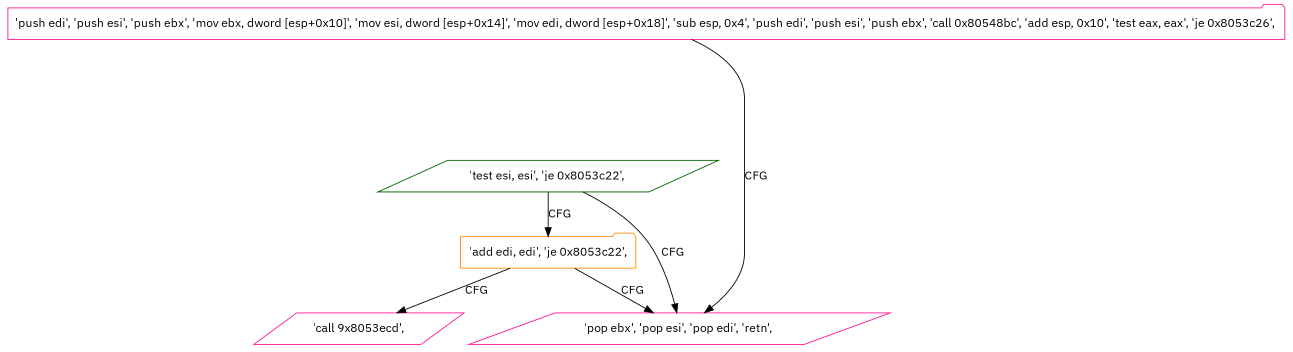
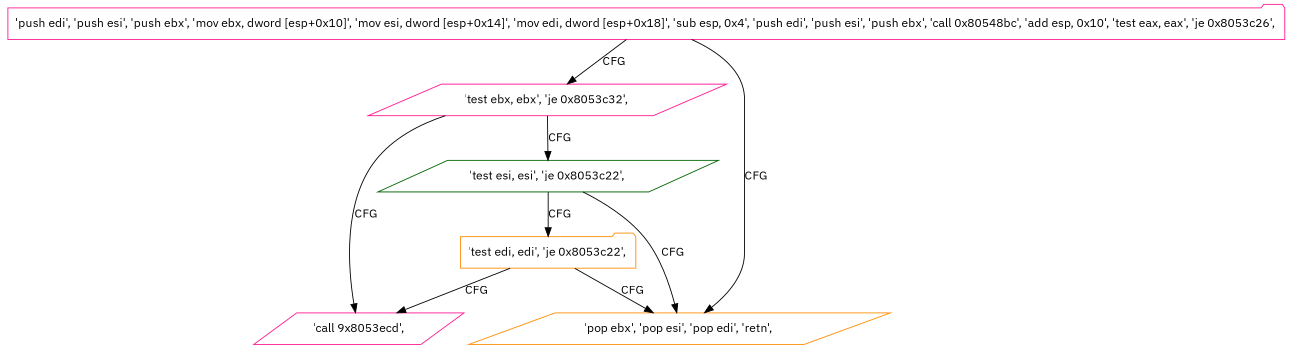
node "'test ebx, ebx', 'je 0x8053c32',": added
node "'add edi, edi', 'je 0x8053c22',": label "'add edi, edi', 'je 0x8053c22'," -> "'test edi, edi', 'je 0x8053c22',"
node "'pop ebx', 'pop esi', 'pop edi', 'retn',": color deeppink -> darkorange
